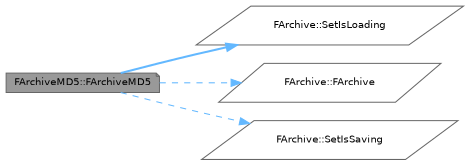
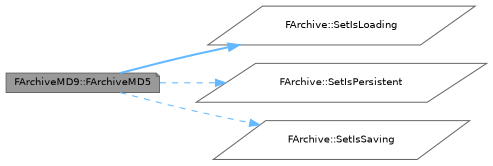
node "FArchiveMD5::FArchiveMD5": label "FArchiveMD5::FArchiveMD5" -> "FArchiveMD9::FArchiveMD5"
node "FArchive::FArchive": label "FArchive::FArchive" -> "FArchive::SetIsPersistent"
